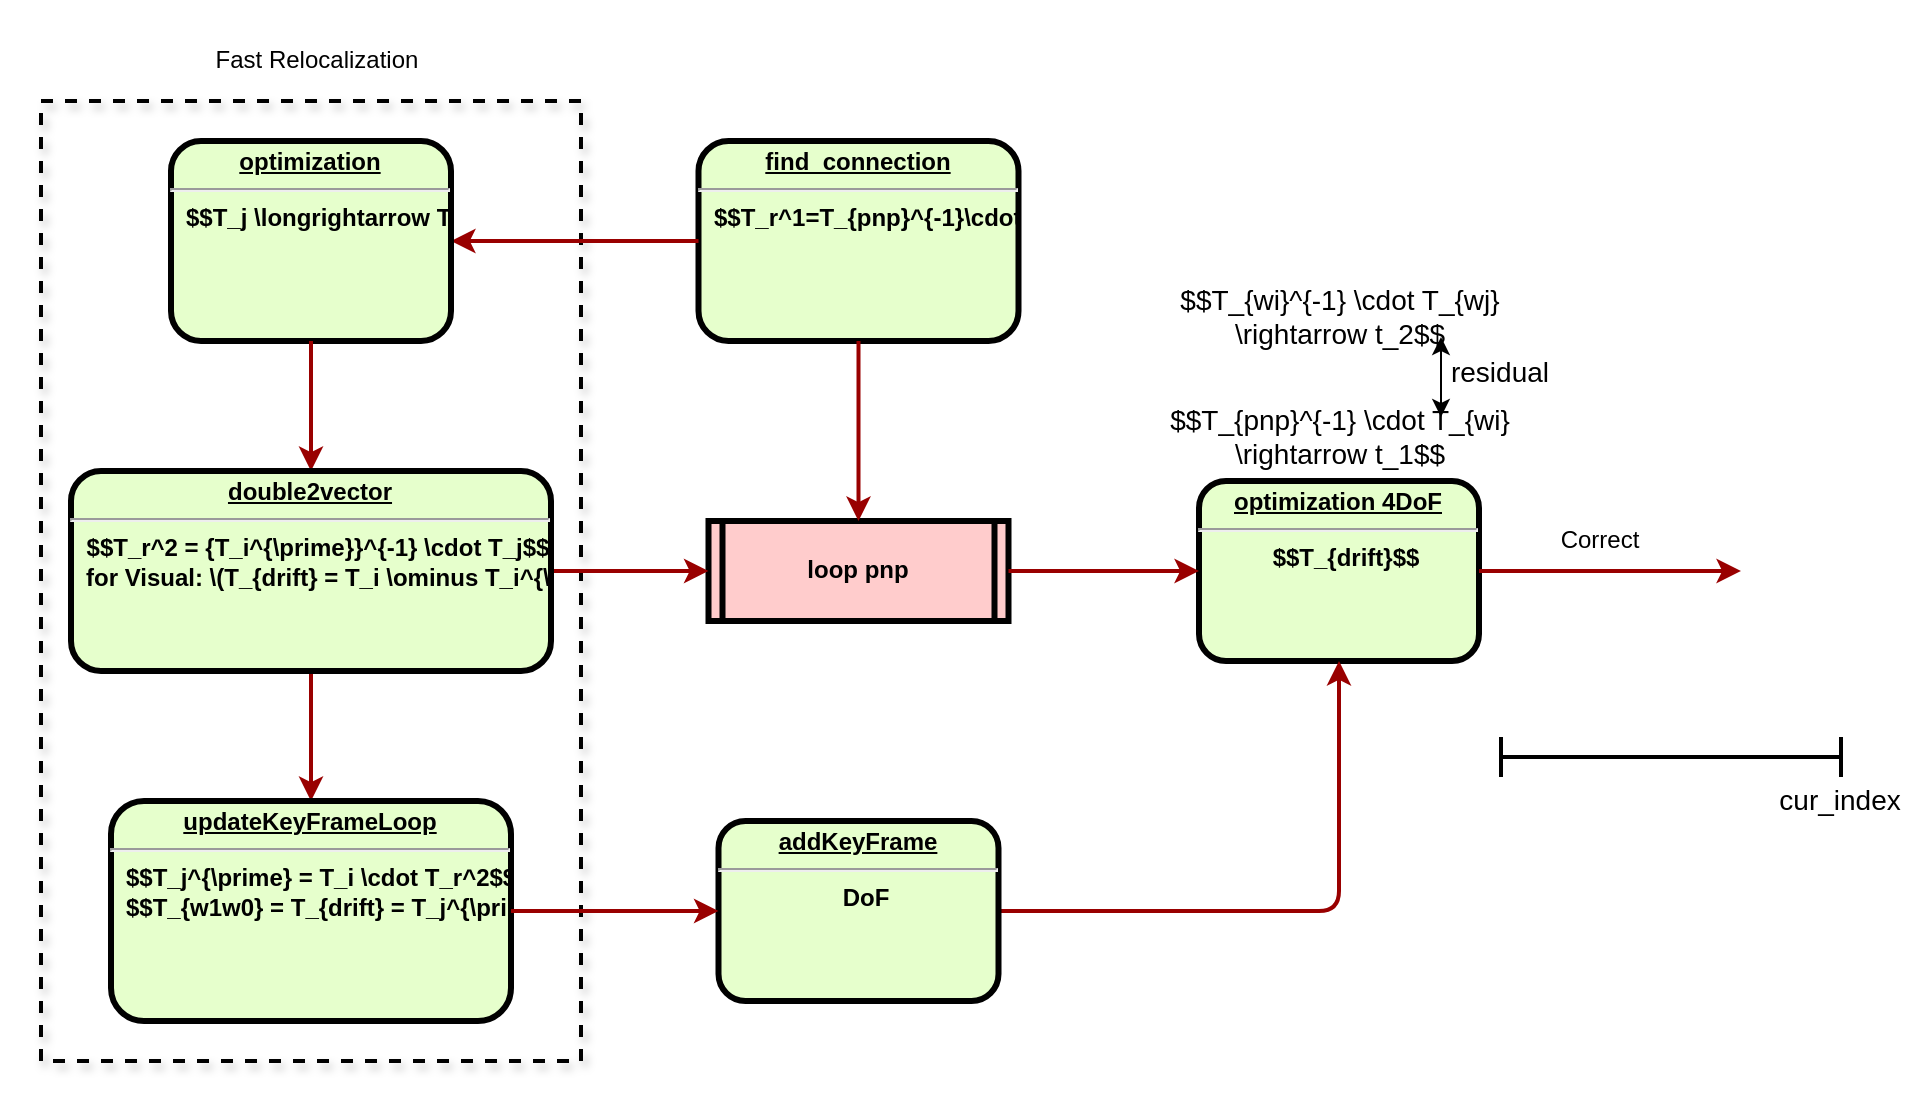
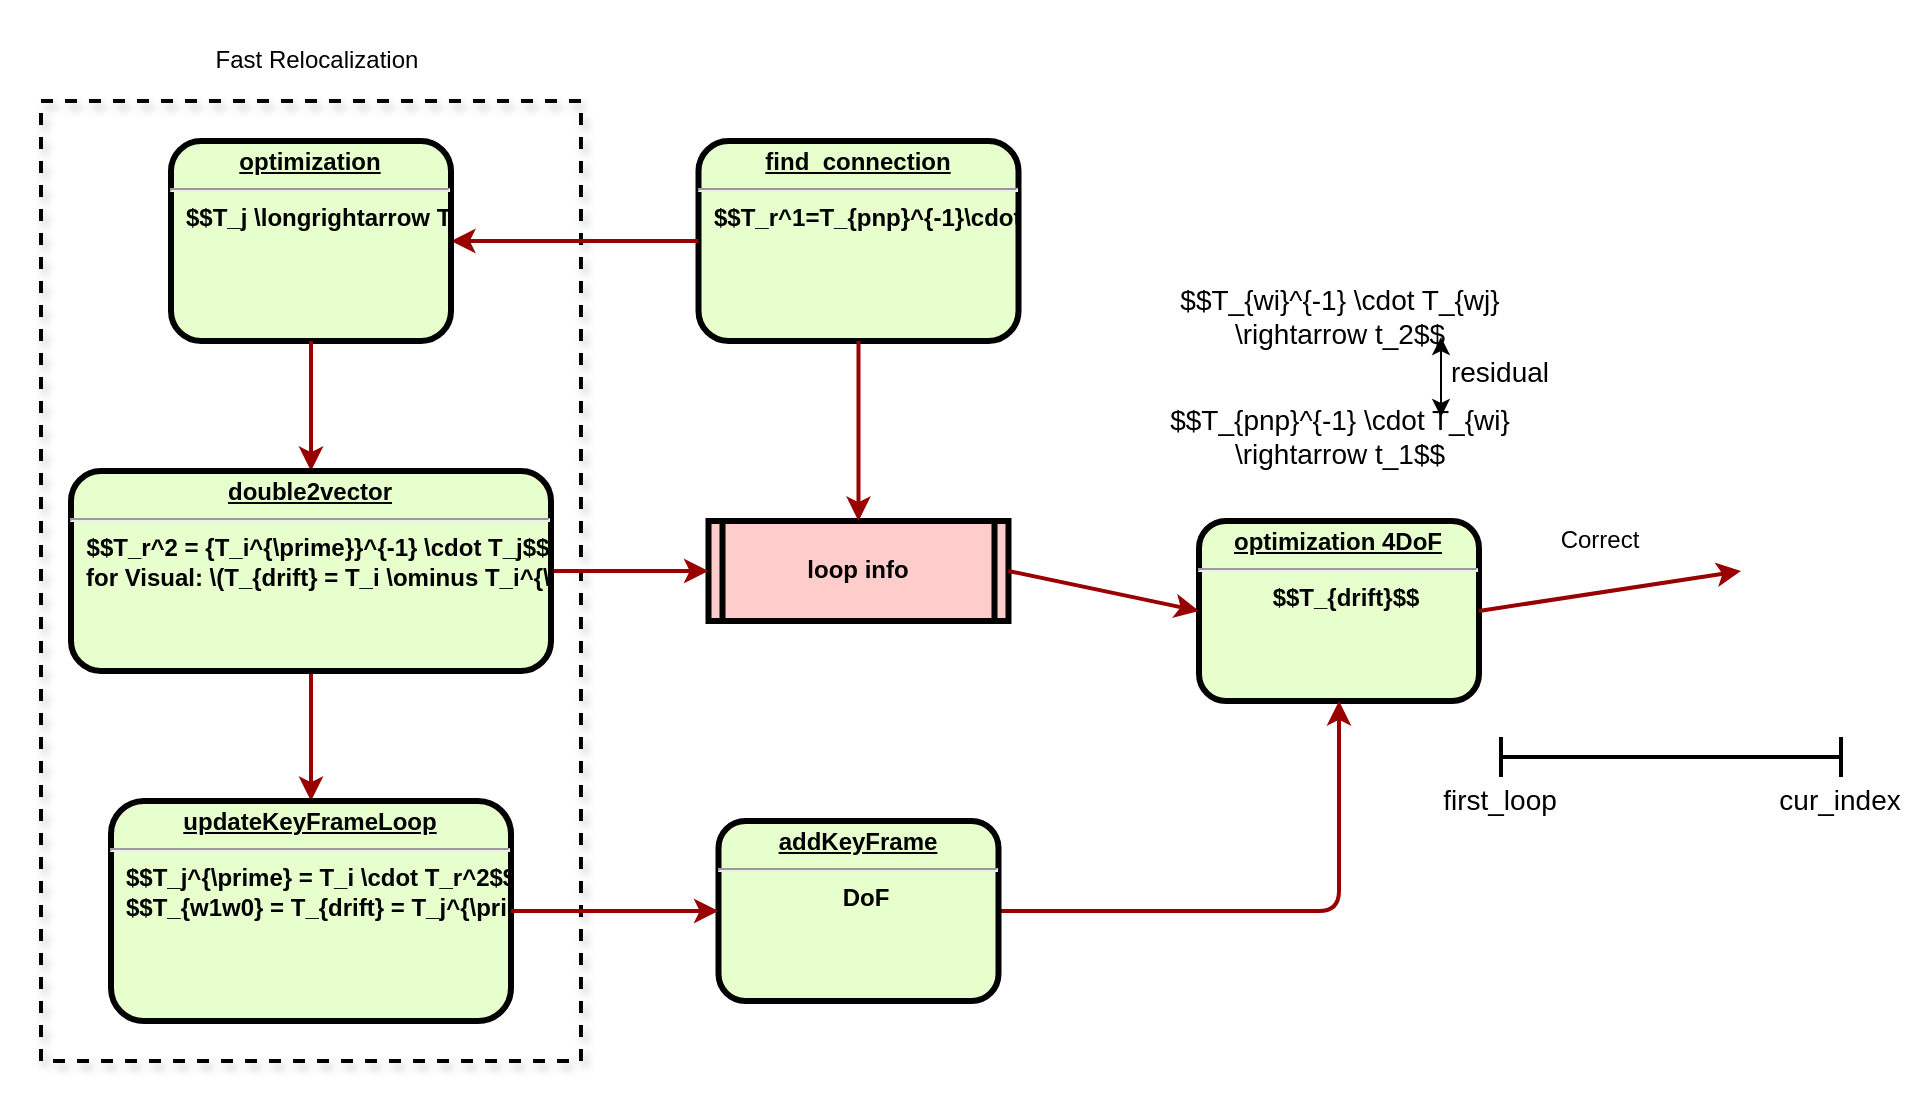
node "loop pnp": label "loop pnp" -> "loop info"
node "optimization 4DoF $$T_{drift}$$": moved (1339, 571) -> (1339, 611)
node "first_loop": added
